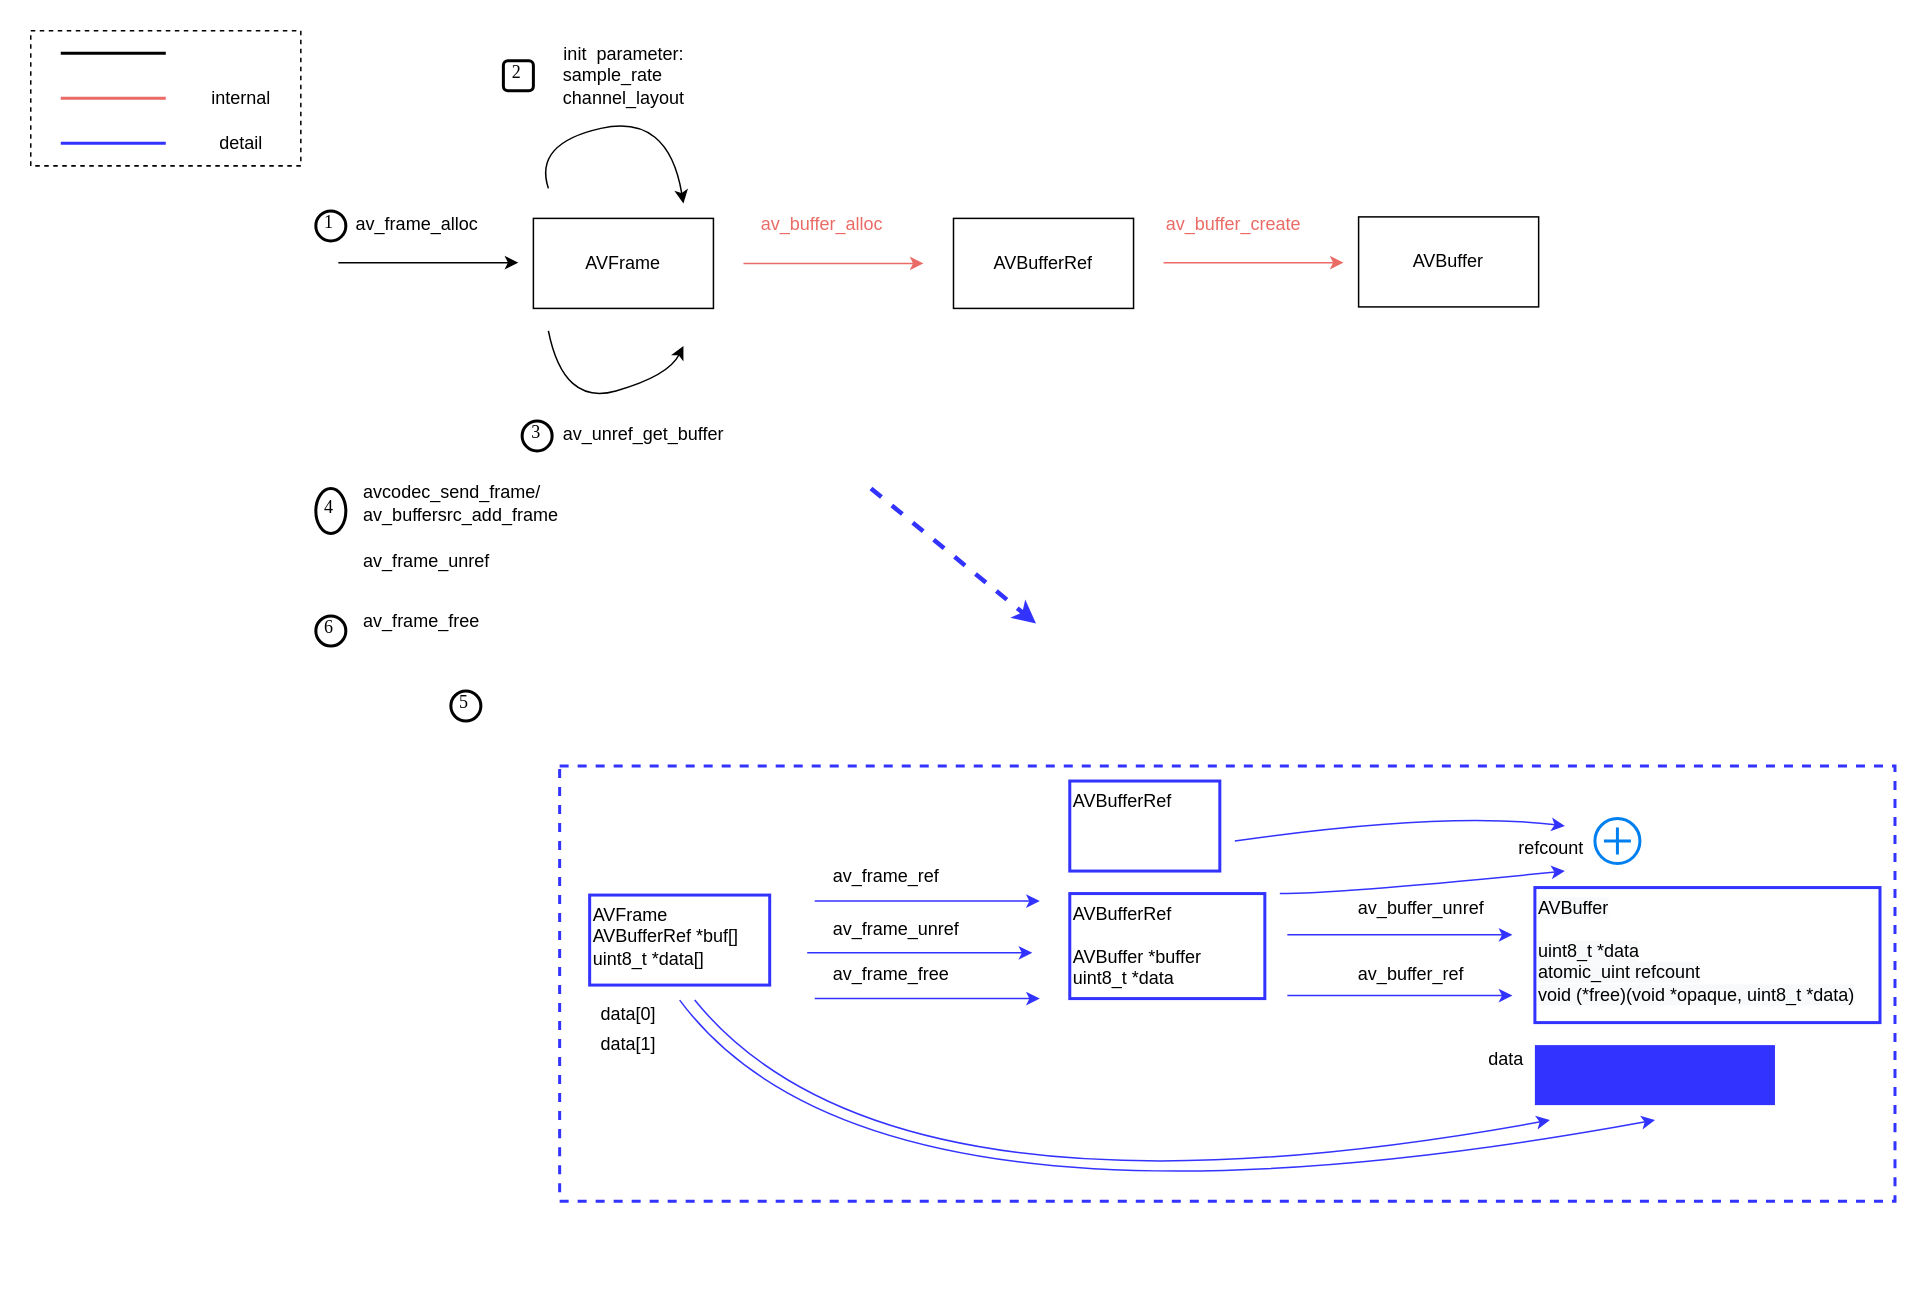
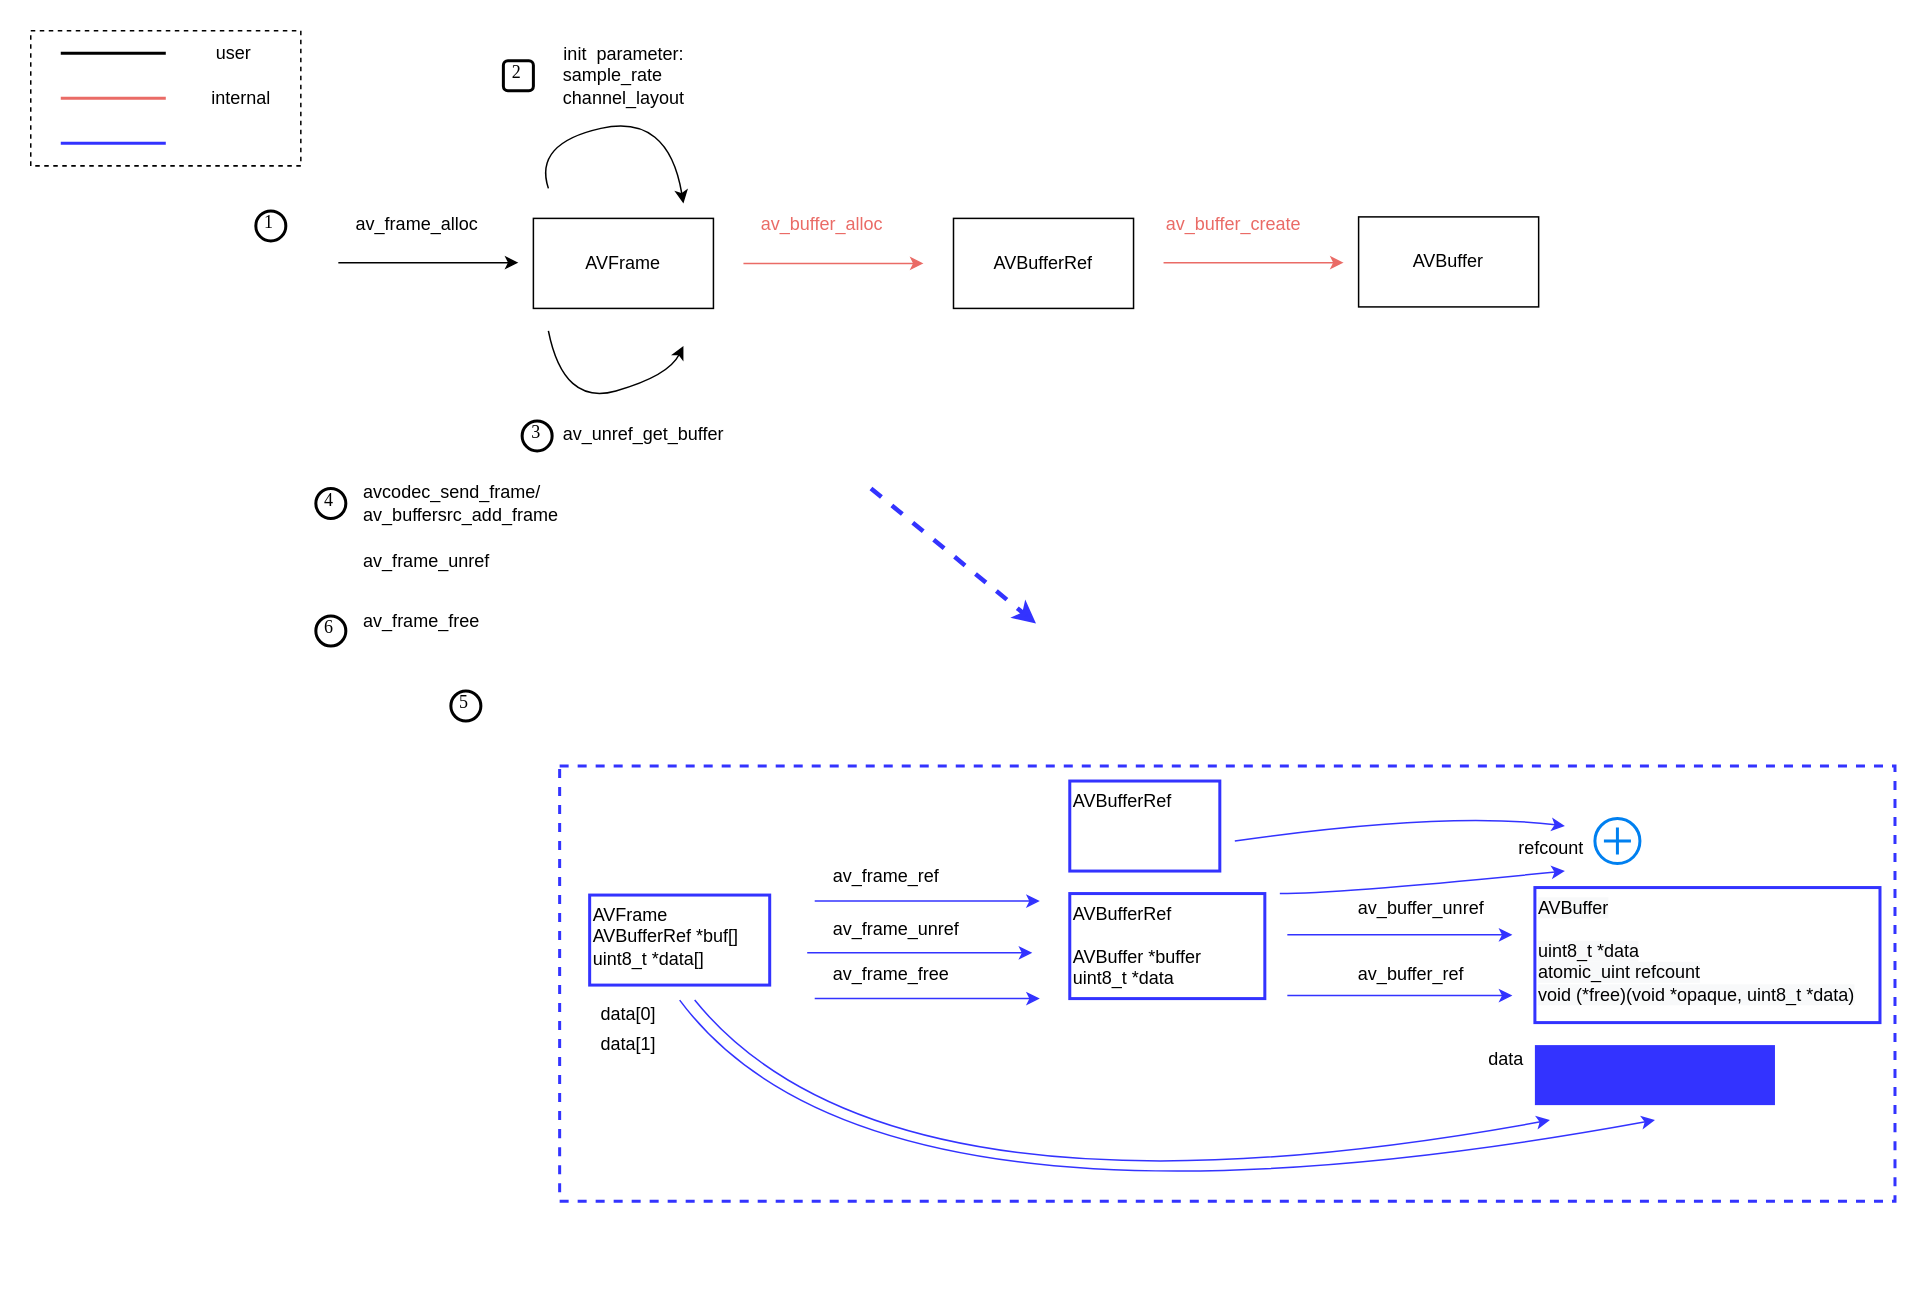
node "user": added
node "detail": removed
node "1": moved (331, 226) -> (271, 226)
node "4": size 30x45 -> 30x30
